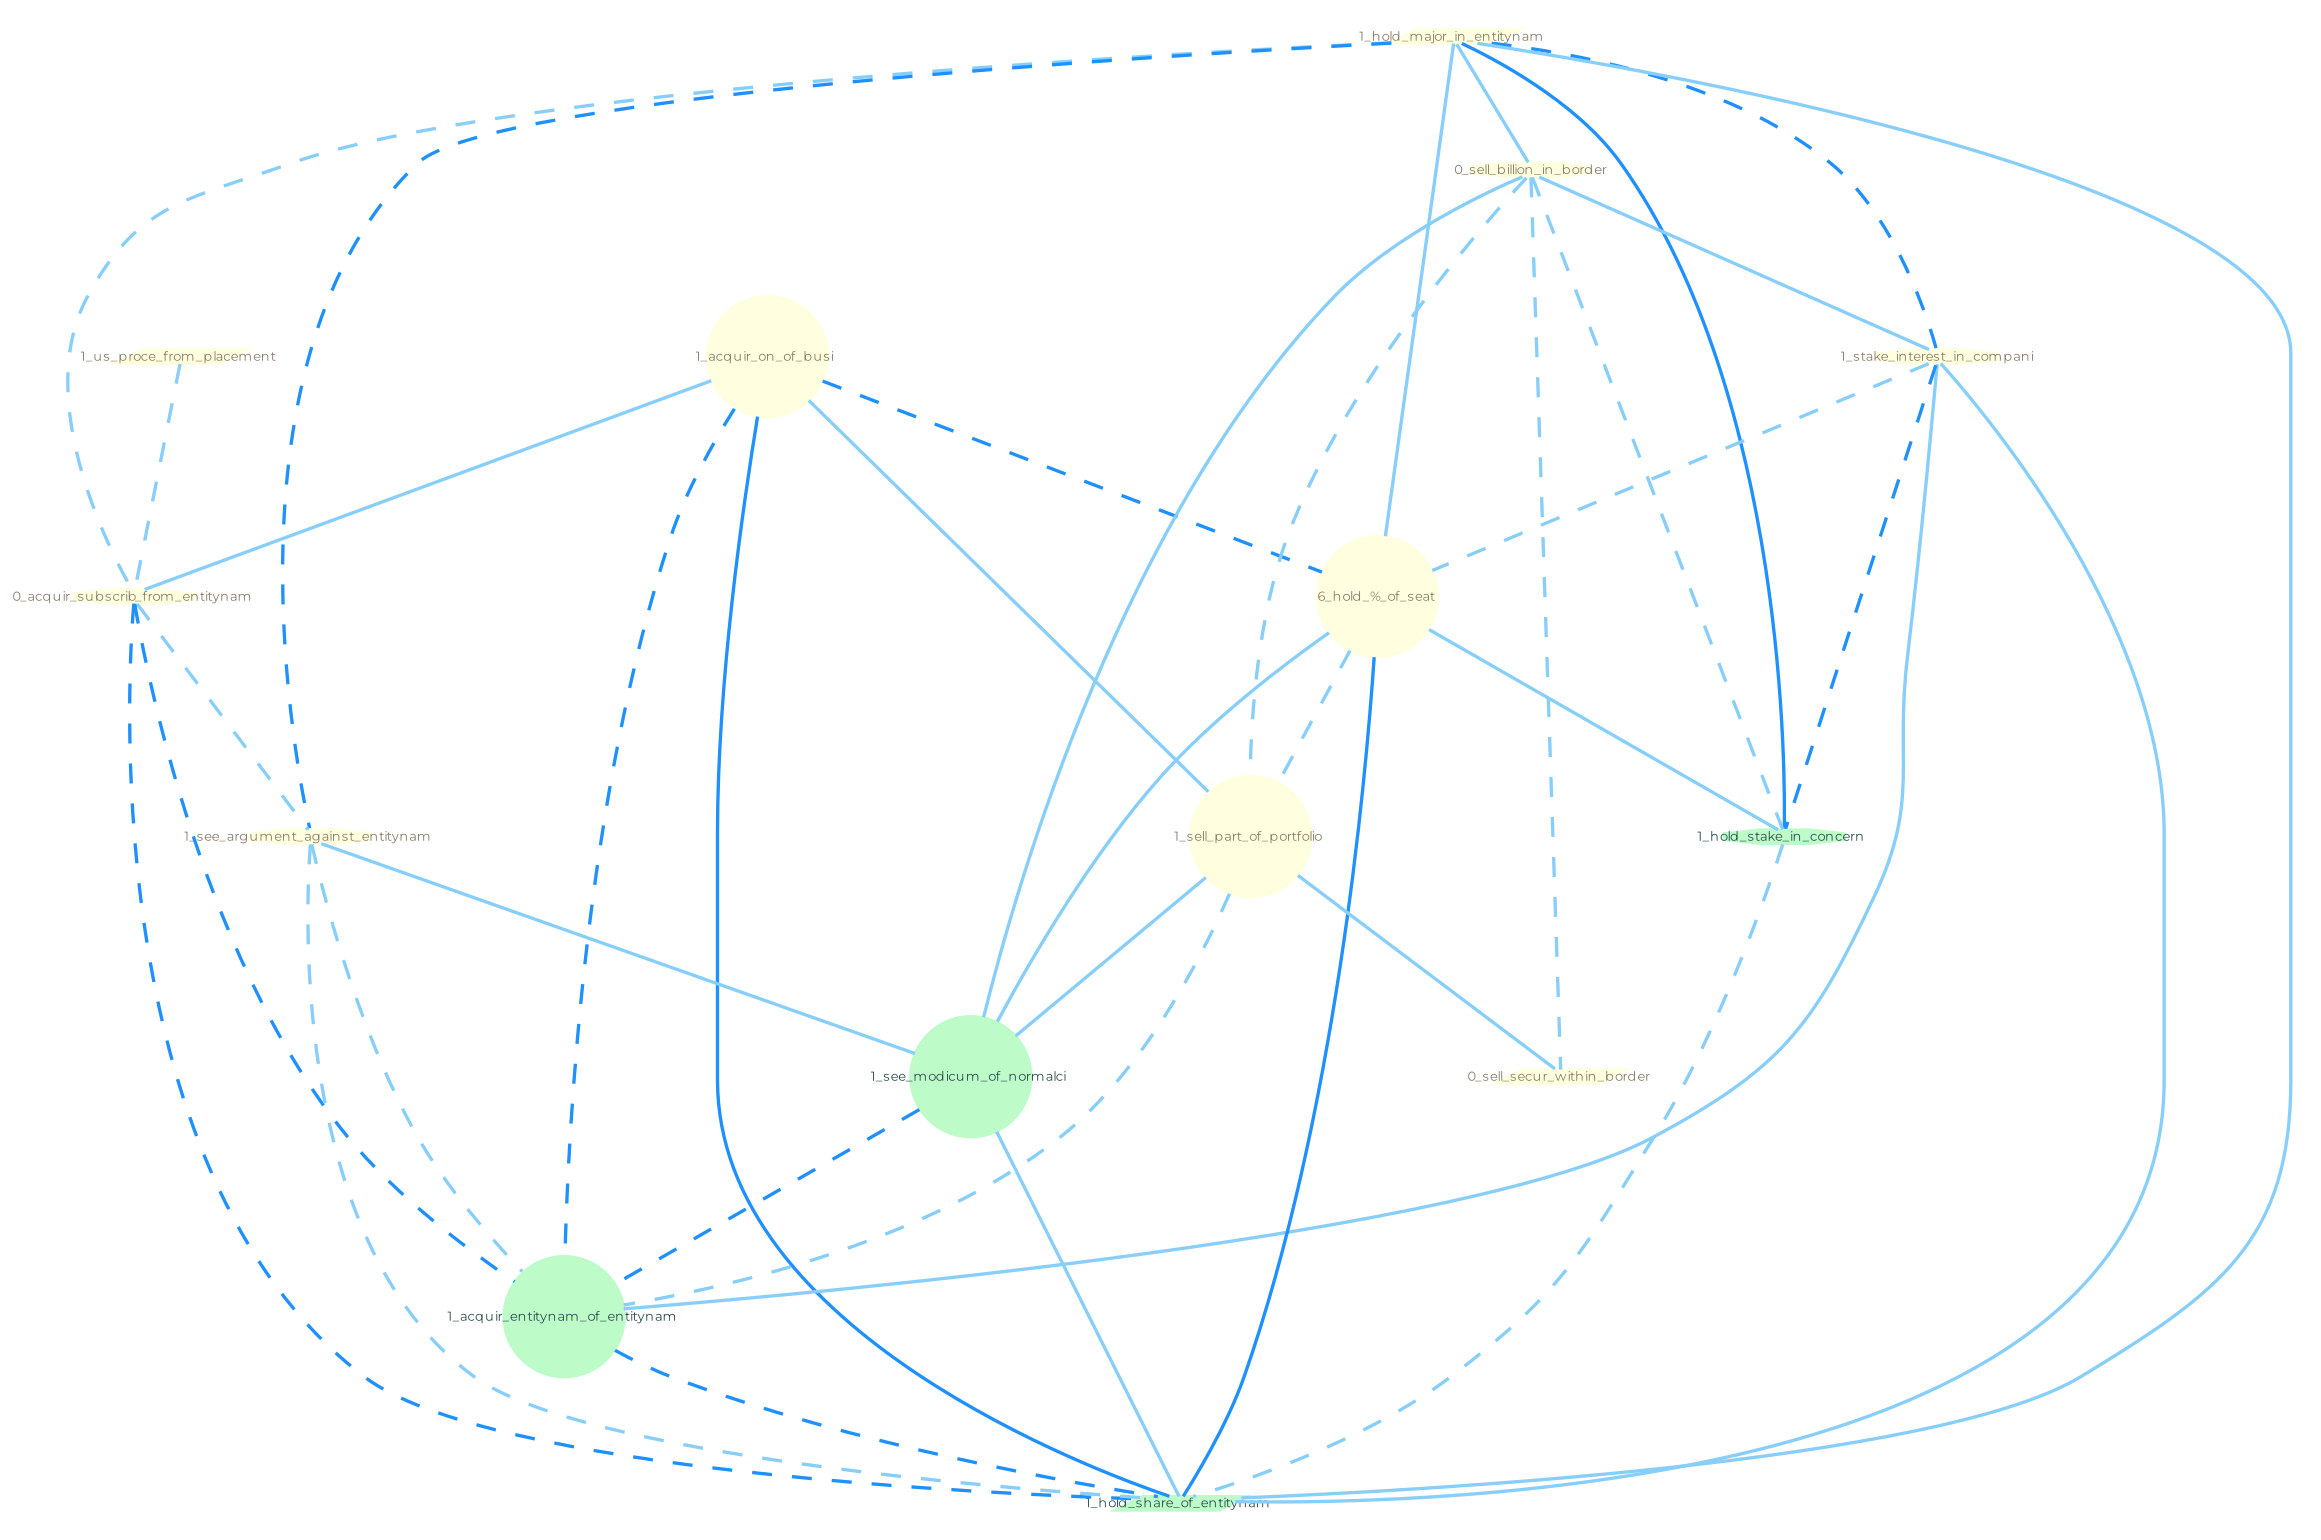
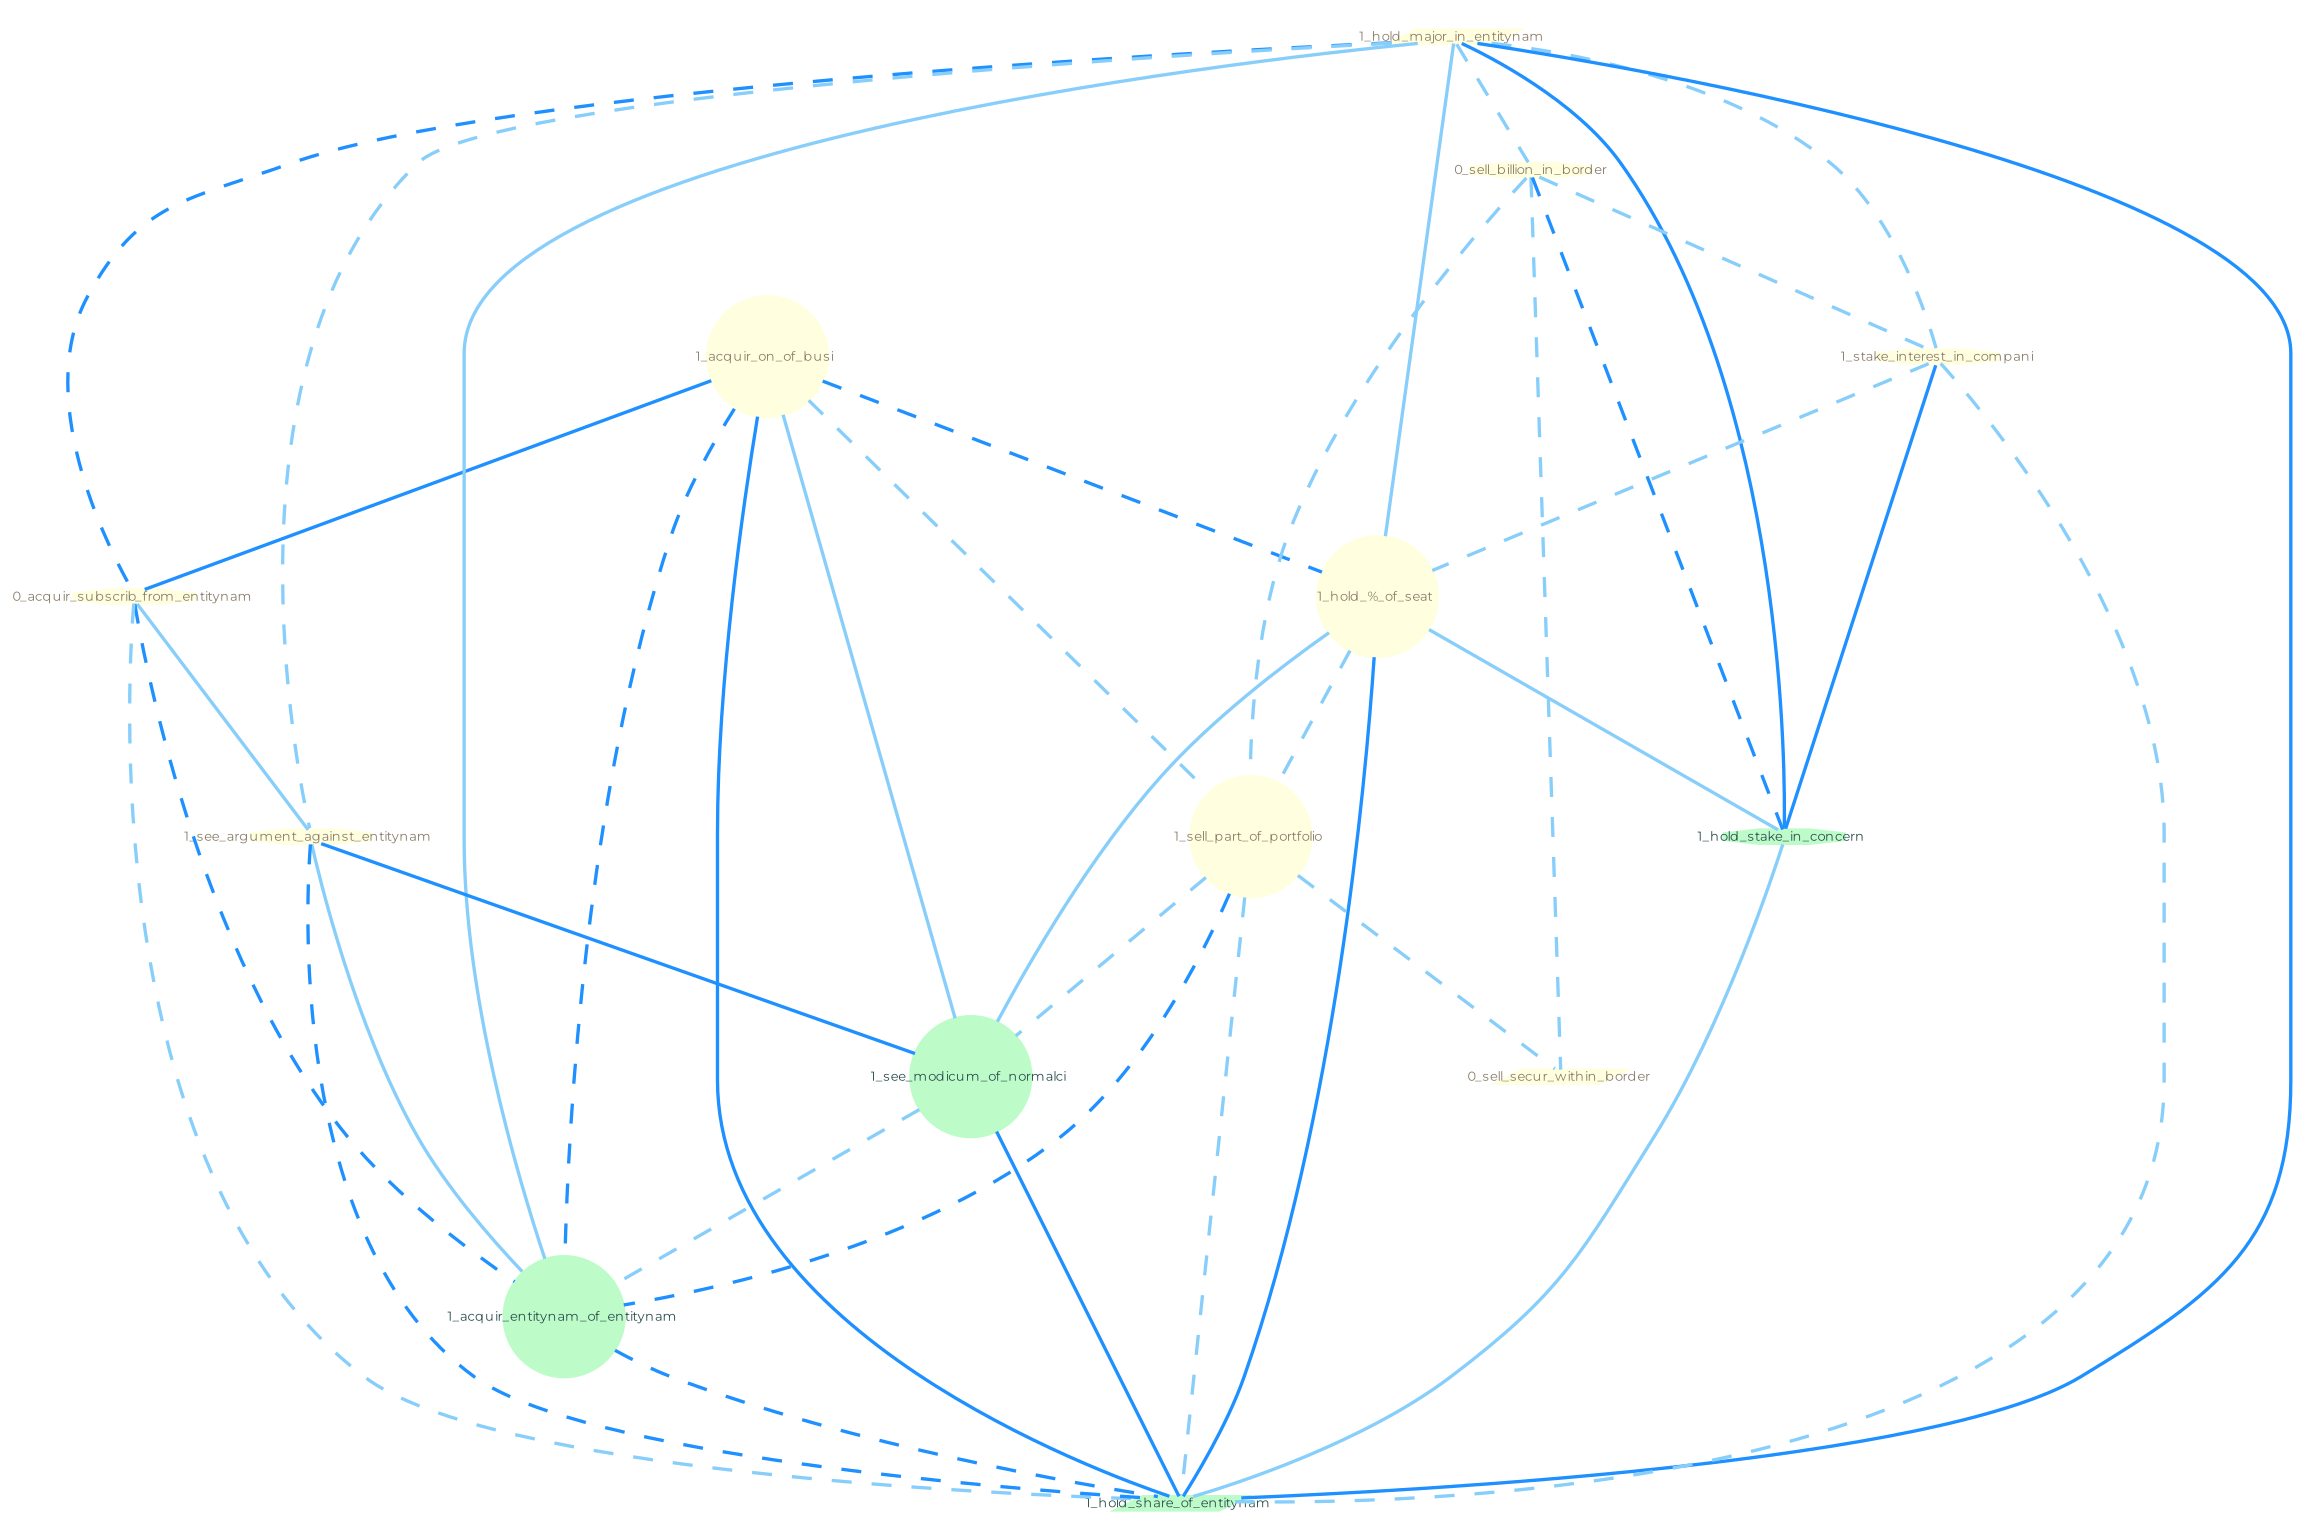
edge "1_hold_major_in_entitynam" -- "0_sell_billion_in_border": style solid -> dashed
edge "1_hold_major_in_entitynam" -- "1_stake_interest_in_compani": color #1e90ff -> #87cefa
edge "1_hold_major_in_entitynam" -- "0_acquir_subscrib_from_entitynam": color #87cefa -> #1e90ff
edge "1_hold_major_in_entitynam" -- "1_see_argument_against_entitynam": color #1e90ff -> #87cefa
edge "0_sell_billion_in_border" -- "1_stake_interest_in_compani": style solid -> dashed
node "1_us_proce_from_placement": removed
edge "1_acquir_on_of_busi" -- "0_acquir_subscrib_from_entitynam": color #87cefa -> #1e90ff
edge "0_sell_billion_in_border" -- "1_hold_stake_in_concern": color #87cefa -> #1e90ff
edge "0_sell_billion_in_border" -- "1_see_modicum_of_normalci": now "1_acquir_on_of_busi" -- "1_see_modicum_of_normalci"
edge "1_acquir_on_of_busi" -- "1_sell_part_of_portfolio": style solid -> dashed
node "6_hold_%_of_seat": label "6_hold_%_of_seat" -> "1_hold_%_of_seat"
edge "1_stake_interest_in_compani" -- "1_hold_stake_in_concern": style dashed -> solid
edge "0_acquir_subscrib_from_entitynam" -- "1_see_argument_against_entitynam": style dashed -> solid
edge "1_hold_major_in_entitynam" -- "1_hold_share_of_entitynam": color #87cefa -> #1e90ff
edge "1_see_argument_against_entitynam" -- "1_see_modicum_of_normalci": color #87cefa -> #1e90ff
edge "1_sell_part_of_portfolio" -- "1_see_modicum_of_normalci": style solid -> dashed
edge "1_sell_part_of_portfolio" -- "0_sell_secur_within_border": style solid -> dashed
edge "1_see_argument_against_entitynam" -- "1_acquir_entitynam_of_entitynam": style dashed -> solid
edge "1_stake_interest_in_compani" -- "1_acquir_entitynam_of_entitynam": now "1_hold_major_in_entitynam" -- "1_acquir_entitynam_of_entitynam"
edge "1_sell_part_of_portfolio" -- "1_acquir_entitynam_of_entitynam": color #87cefa -> #1e90ff
edge "1_see_modicum_of_normalci" -- "1_acquir_entitynam_of_entitynam": color #1e90ff -> #87cefa
edge "1_sell_part_of_portfolio" -- "1_hold_share_of_entitynam": added
edge "1_stake_interest_in_compani" -- "1_hold_share_of_entitynam": style solid -> dashed
edge "1_hold_stake_in_concern" -- "1_hold_share_of_entitynam": style dashed -> solid
edge "1_see_modicum_of_normalci" -- "1_hold_share_of_entitynam": color #87cefa -> #1e90ff
edge "0_acquir_subscrib_from_entitynam" -- "1_hold_share_of_entitynam": color #1e90ff -> #87cefa
edge "1_see_argument_against_entitynam" -- "1_hold_share_of_entitynam": color #87cefa -> #1e90ff
